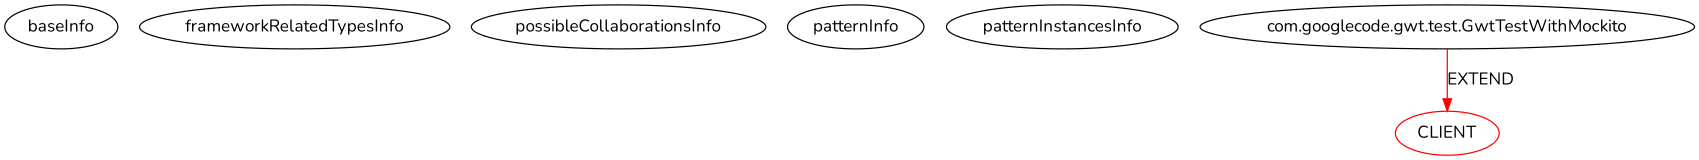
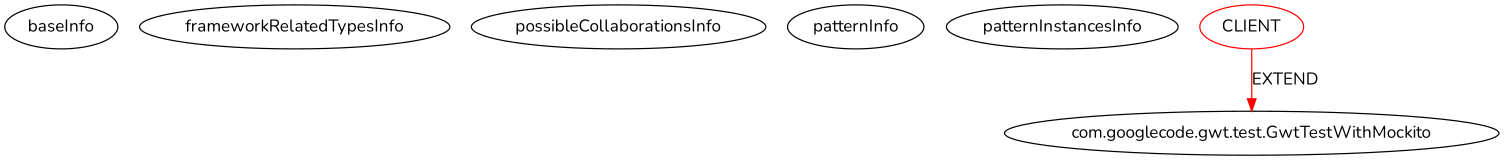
edge "com.googlecode.gwt.test.GwtTestWithMockito" -> "CLIENT": reversed
